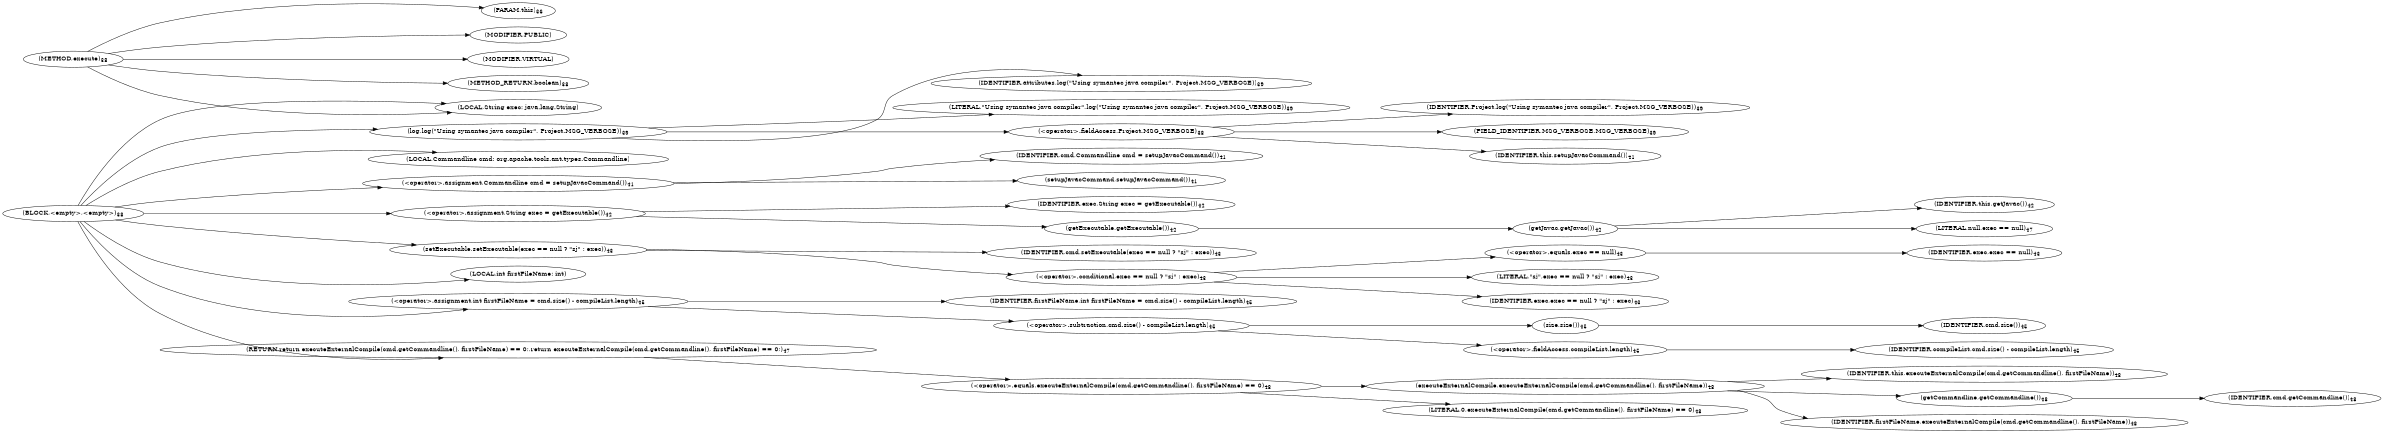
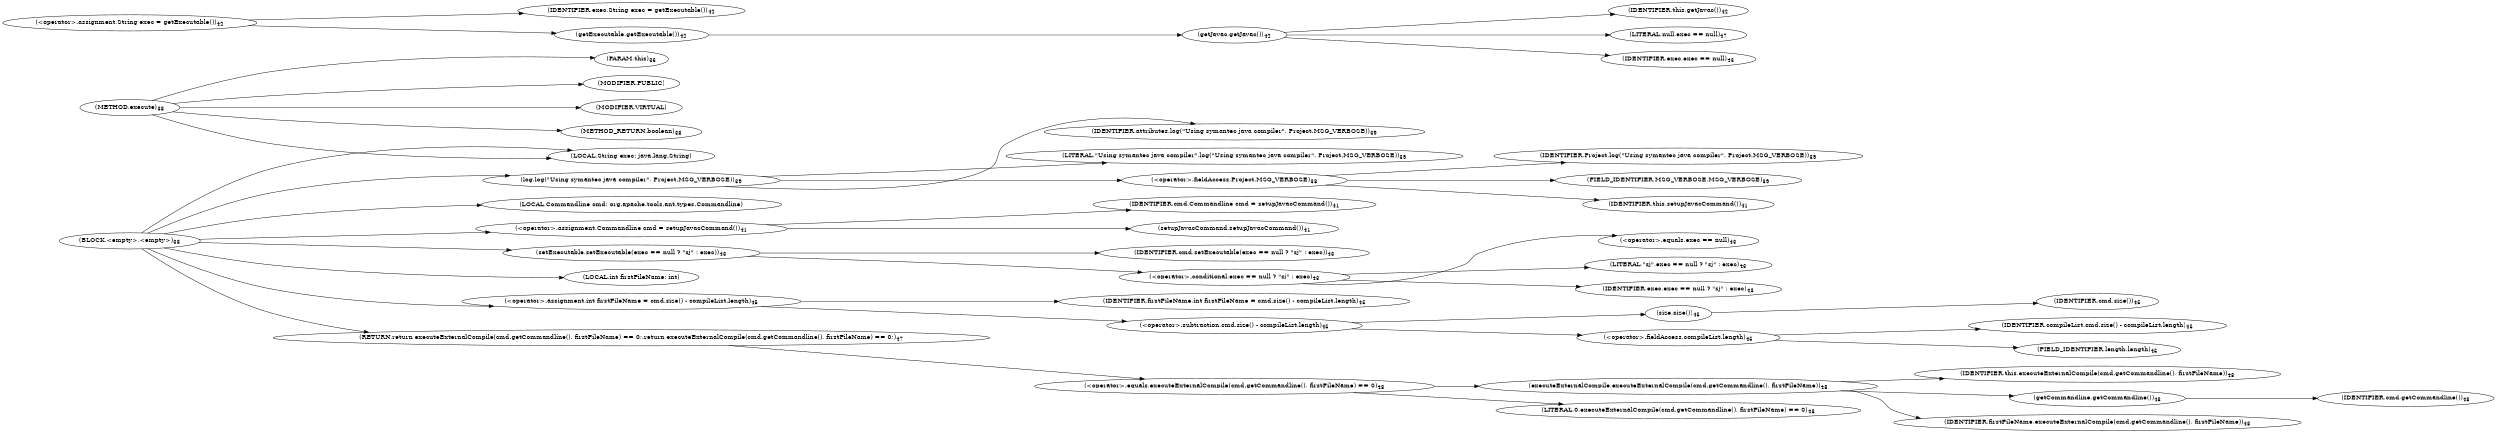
edge "(BLOCK,<empty>,<empty>)" -> "(<operator>.assignment,String exec = getExecutable())": removed
edge "(<operator>.equals,exec == null)" -> "(IDENTIFIER,exec,exec == null)": now "(getJavac,getJavac())" -> "(IDENTIFIER,exec,exec == null)"
node "(FIELD_IDENTIFIER,length,length)": added
